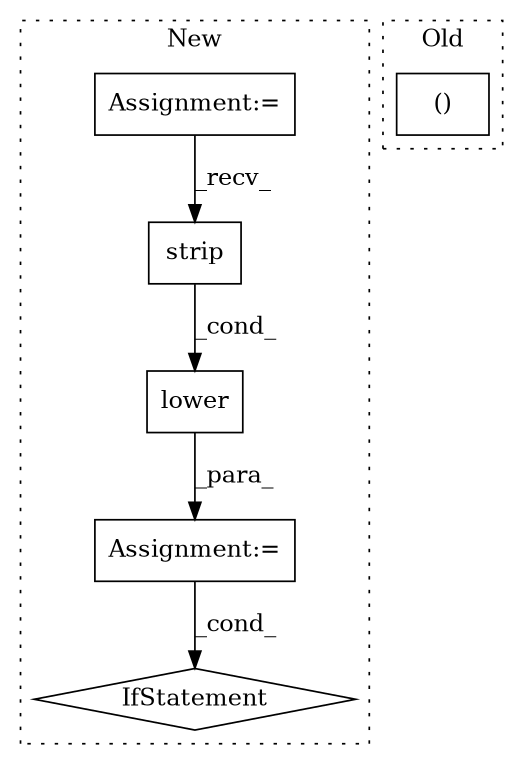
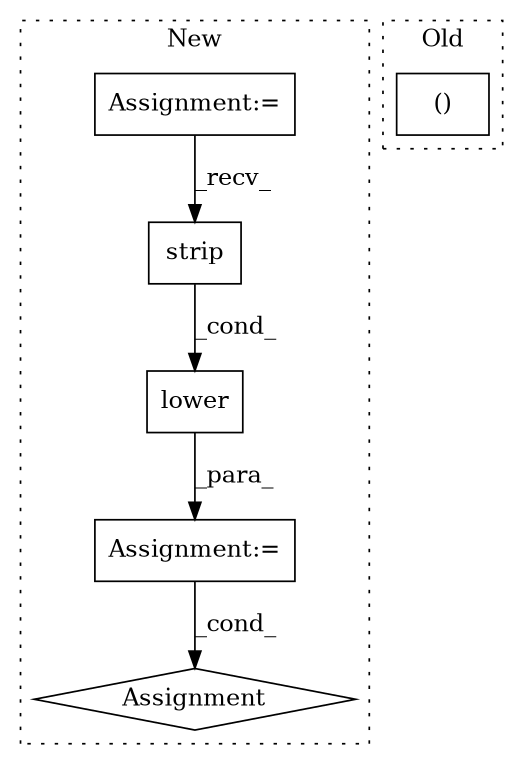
node "IfStatement": label "IfStatement" -> "Assignment"
